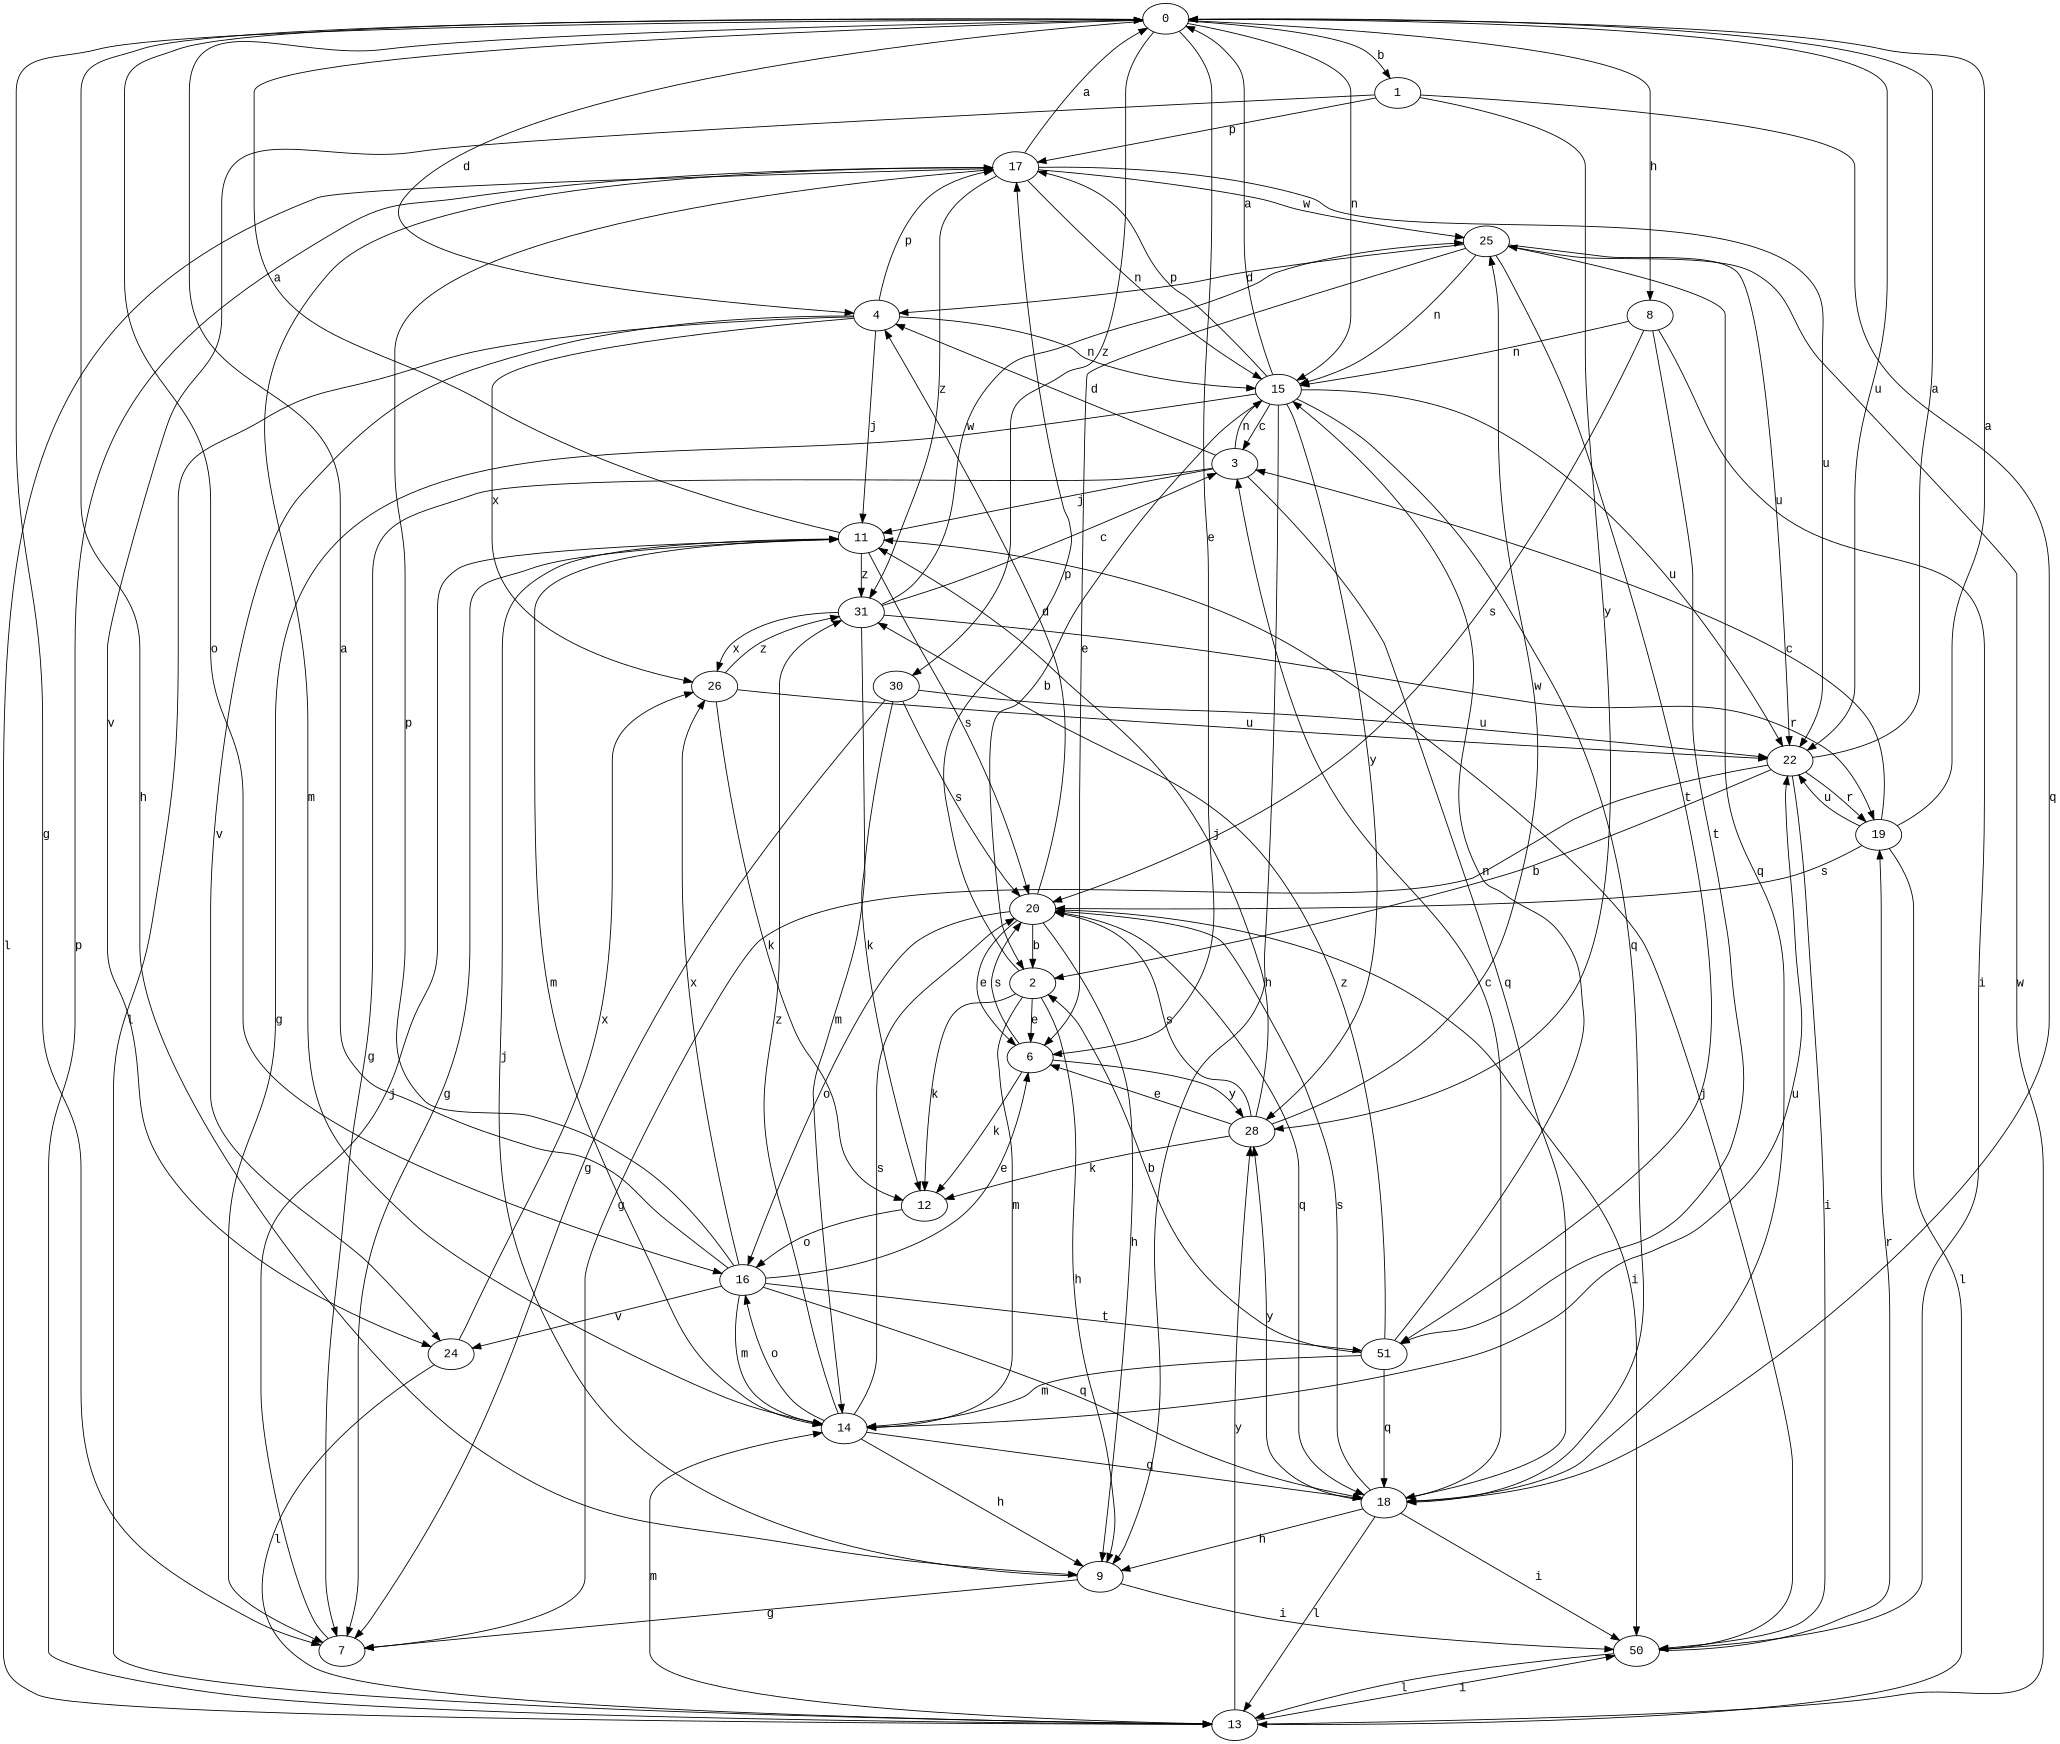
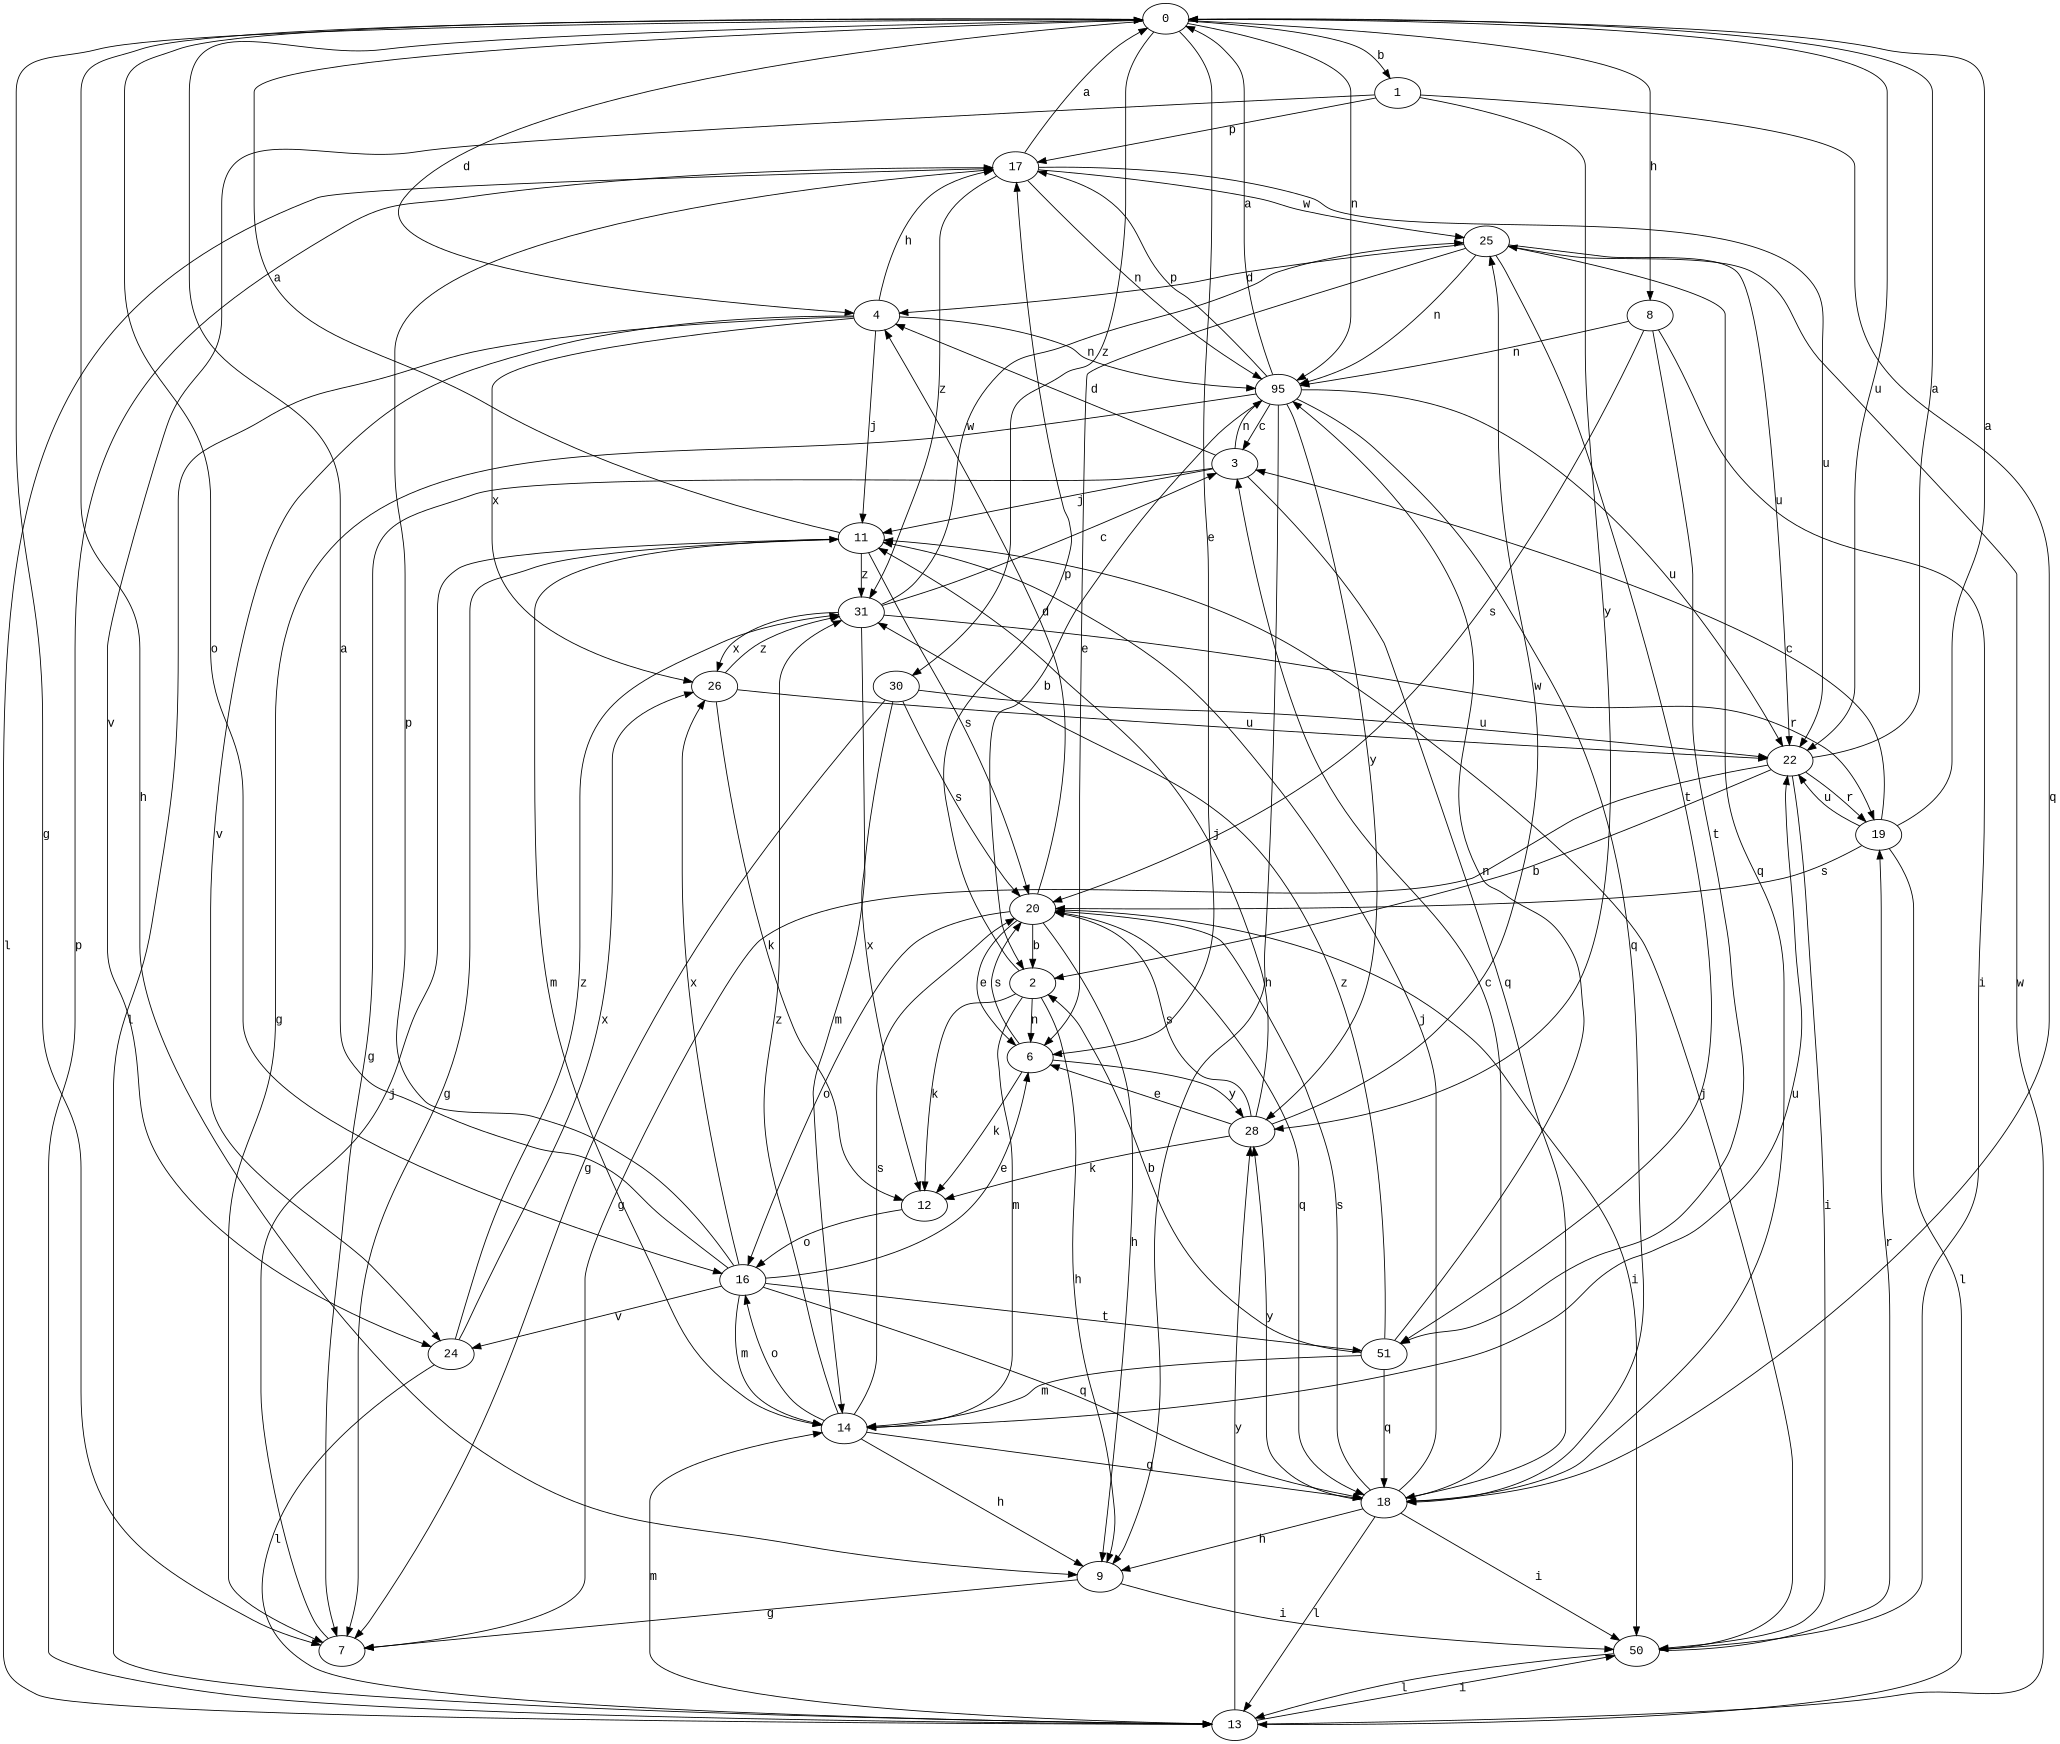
edge "4" -> "17": label "p" -> "h"
node "15": label "15" -> "95"
edge "17" -> "14": removed, label "m"
edge "24" -> "31": added, label "z"
edge "30" -> "12": label "k" -> "x"
edge "2" -> "6": label "e" -> "n"
edge "9" -> "11": now "18" -> "11"
